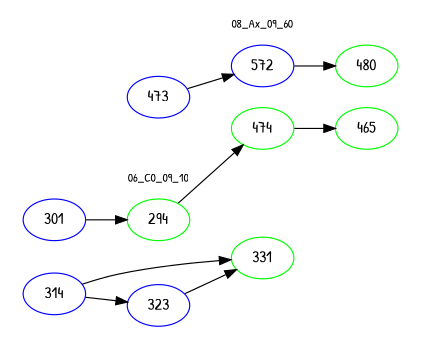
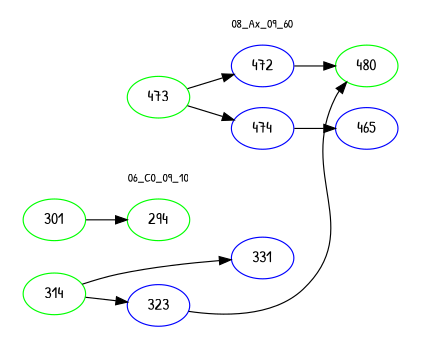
node "572": label "572" -> "472"
node "473": color blue -> green
node "474": color green -> blue
node "465": color green -> blue
edge "294" -> "474": now "473" -> "474"
node "301": color blue -> green
node "331": color green -> blue
edge "323" -> "331": now "323" -> "480"
node "314": color blue -> green
